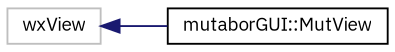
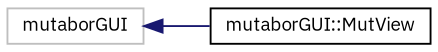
node "wxView": label "wxView" -> "mutaborGUI"
